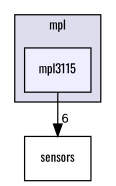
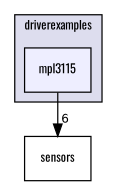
cluster "mpl": label "mpl" -> "driverexamples"
